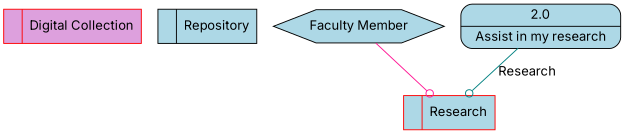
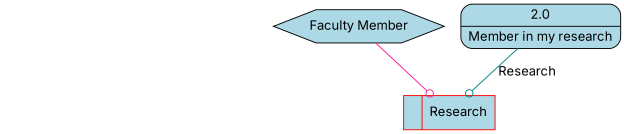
node "Digital Collection": removed
node "Repository": removed
node "2.0": text "Assist in my research" -> "Member in my research"
